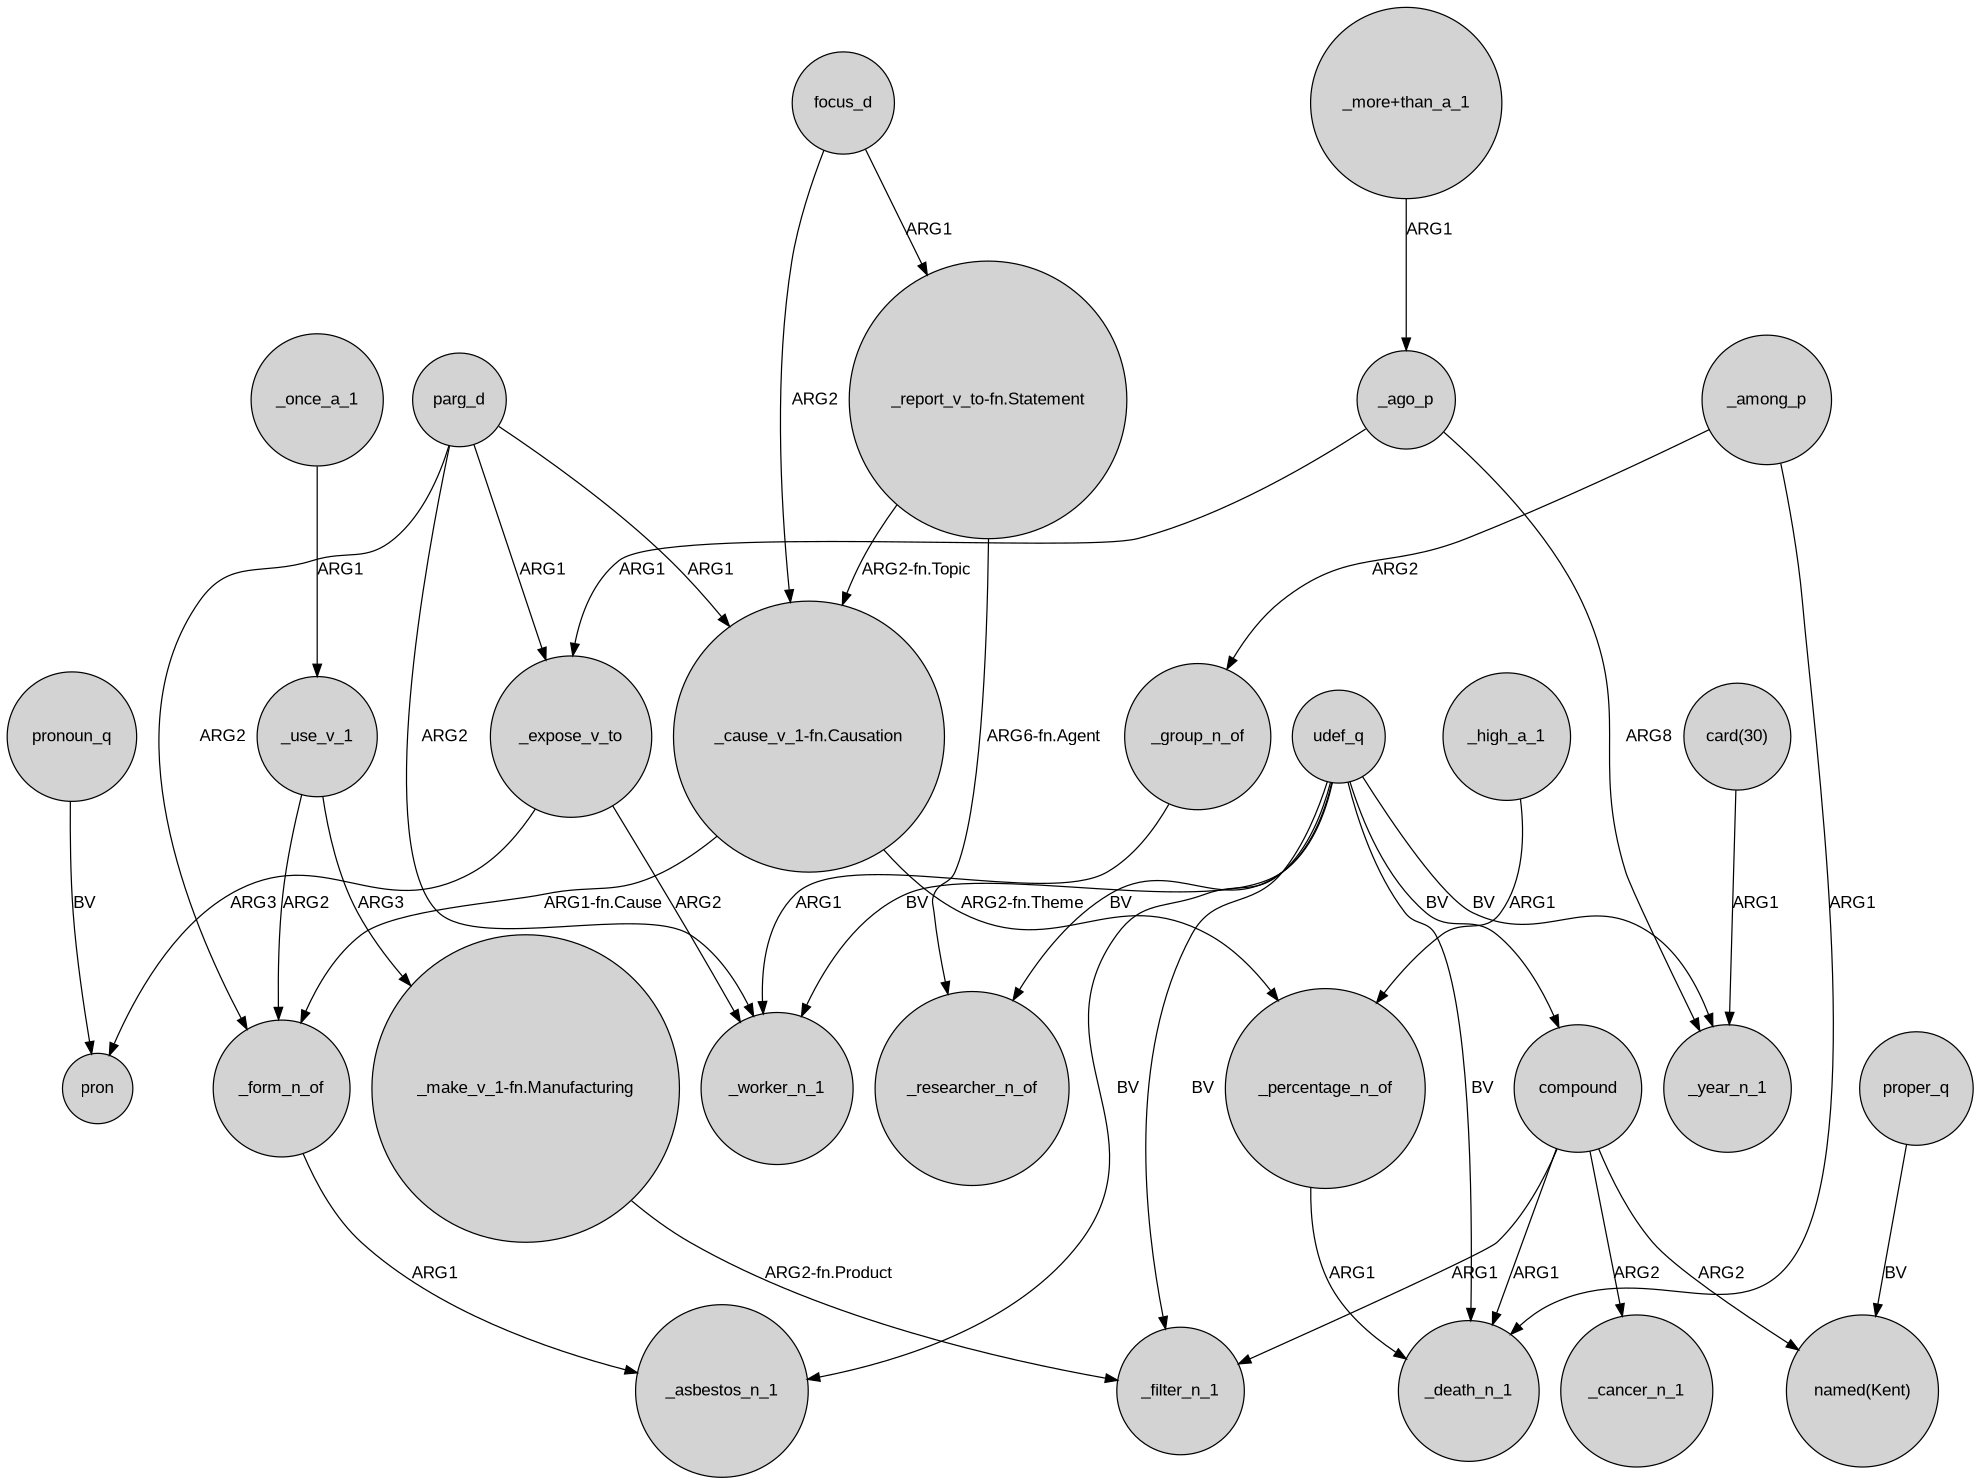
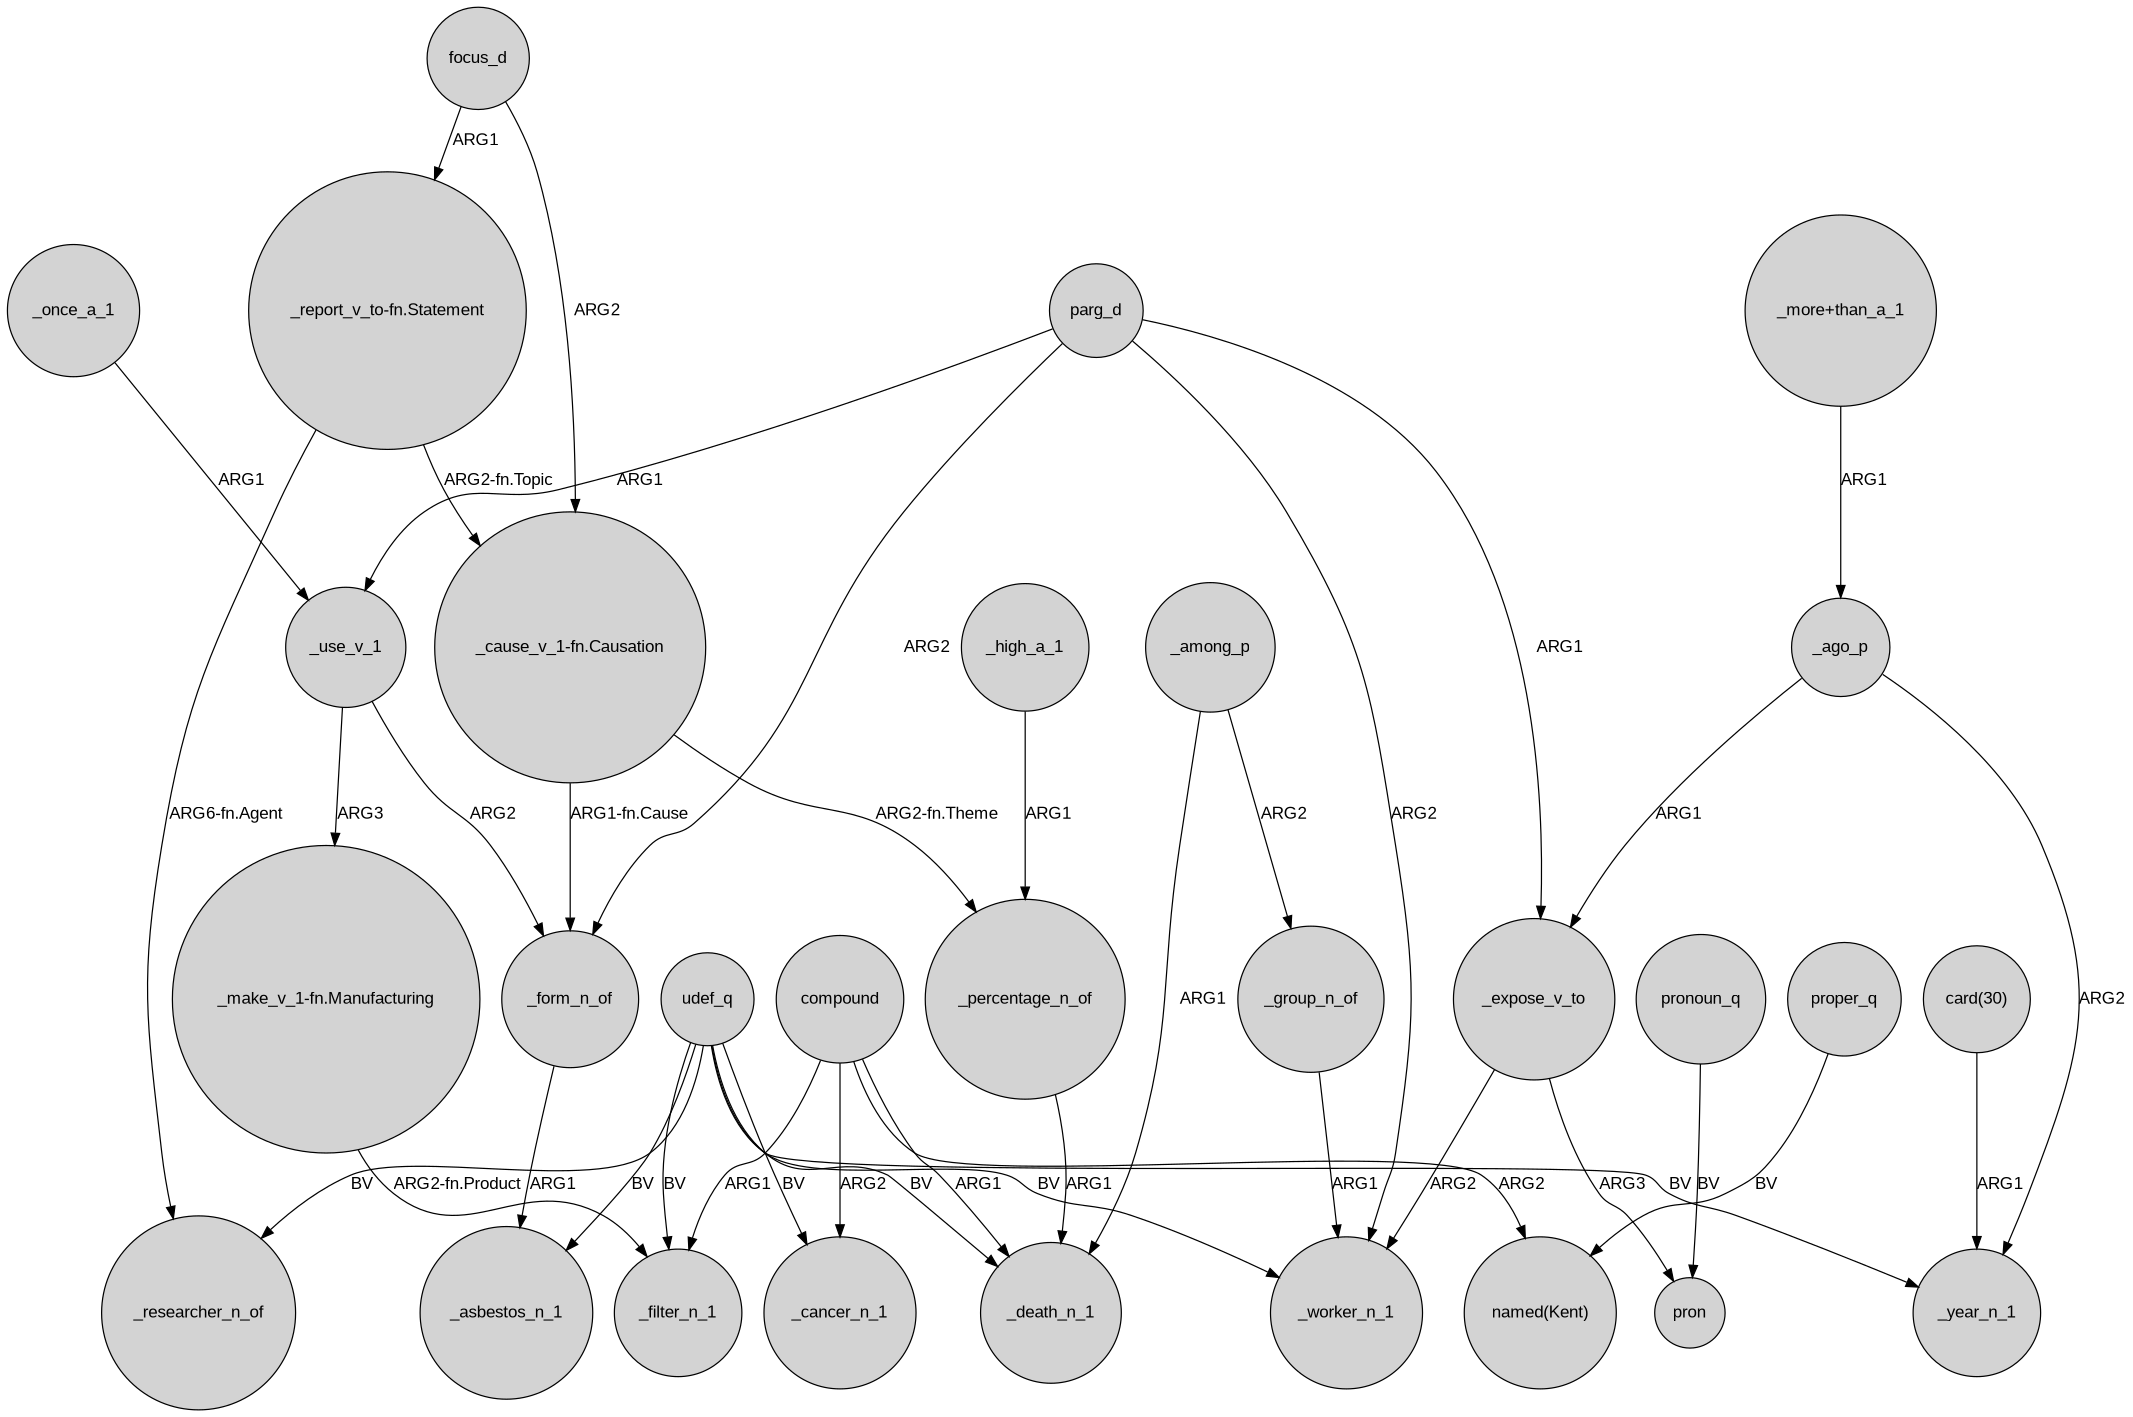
edge "parg_d" -> "_cause_v_1-fn.Causation": now "parg_d" -> "_use_v_1"
edge "_ago_p" -> "_year_n_1": label "ARG8" -> "ARG2"
edge "udef_q" -> "compound": now "udef_q" -> "_cancer_n_1"
